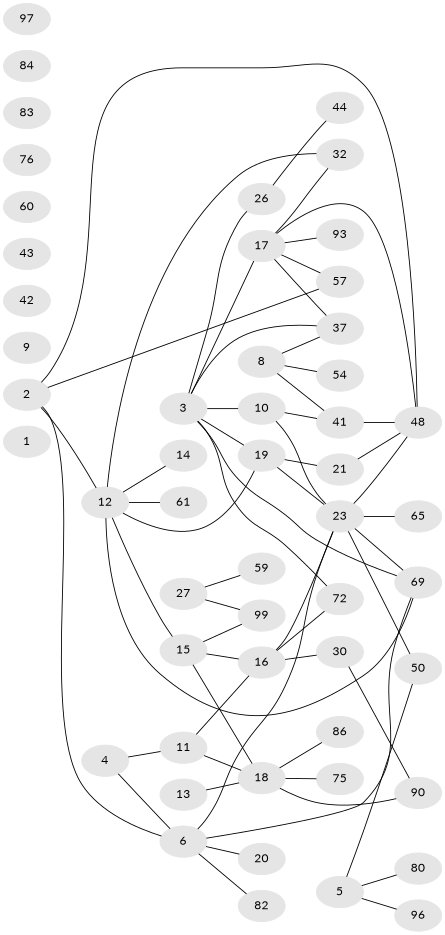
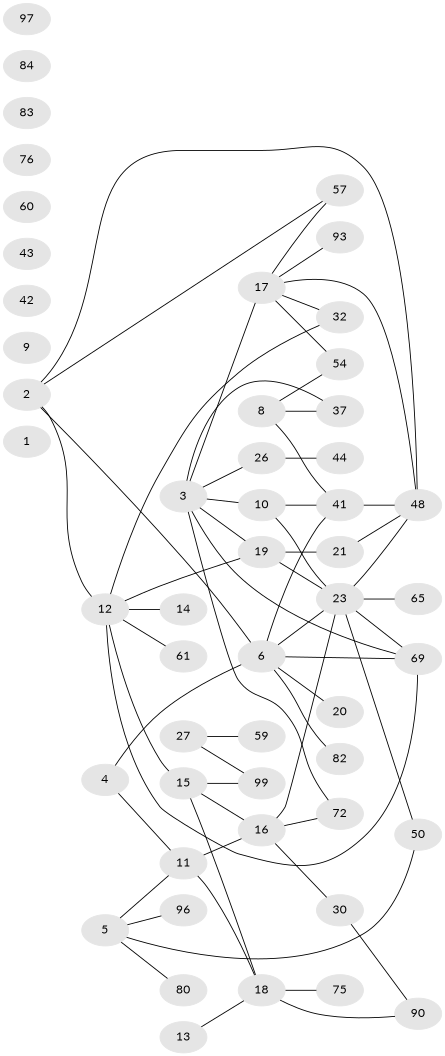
edge "17" -- "37": now "17" -- "54"
edge "41" -- "6": added
node "86": removed
edge "11" -- "5": added
